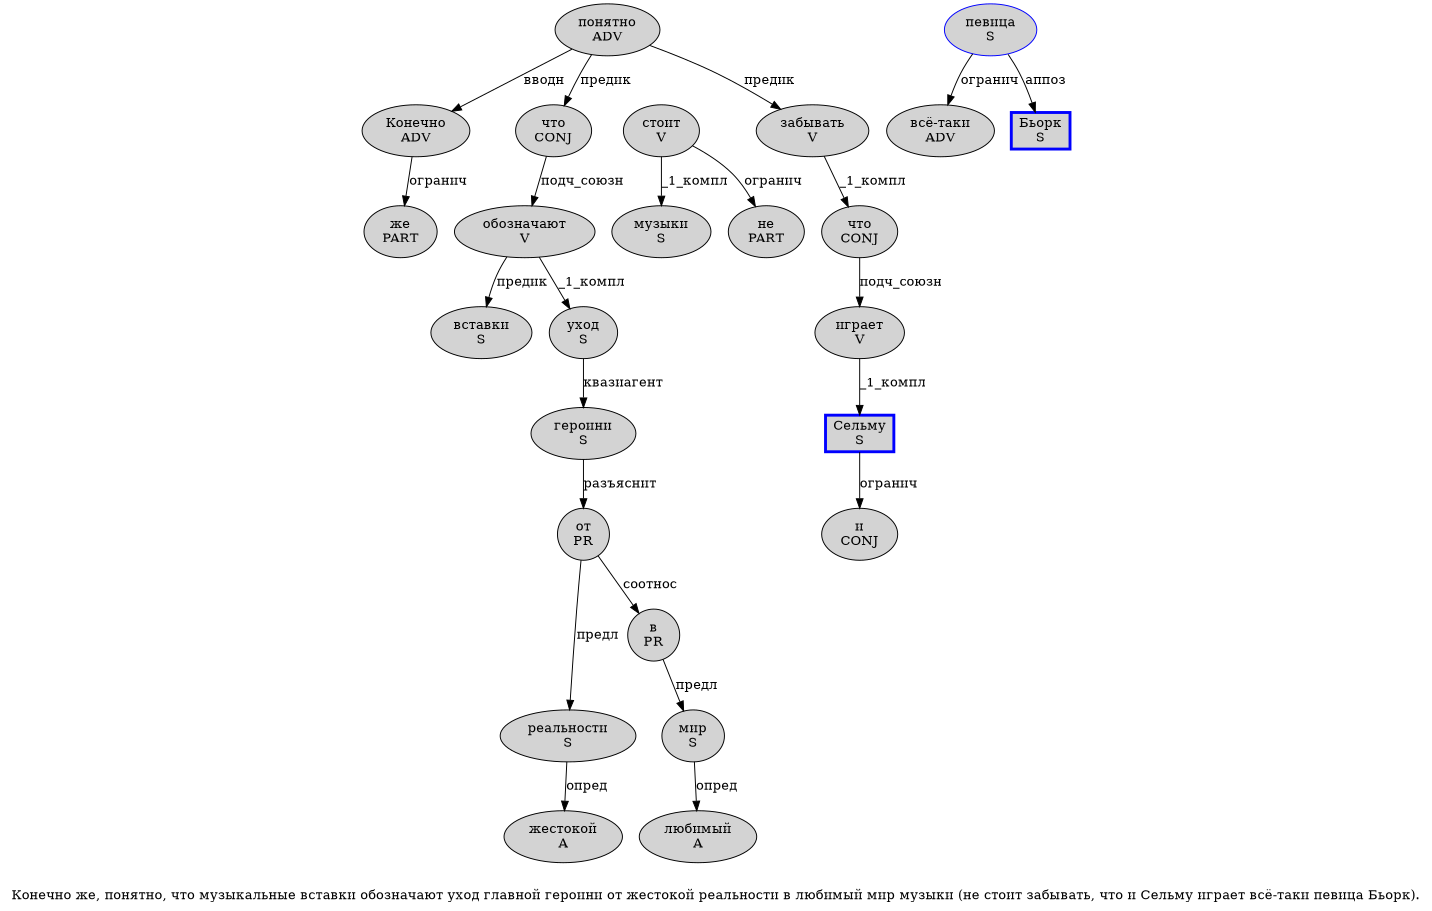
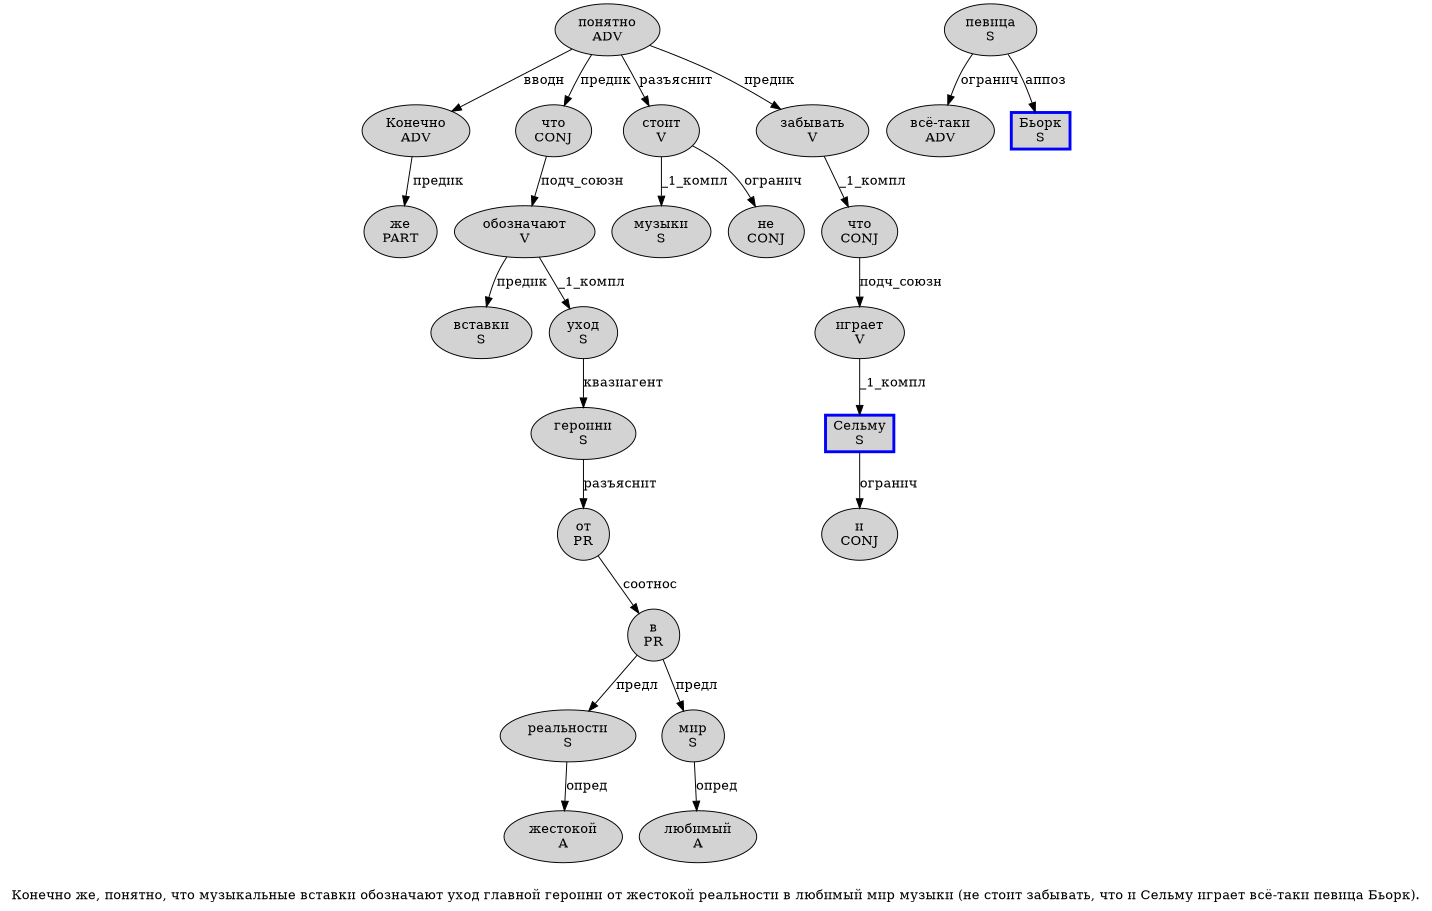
node "певица S": color blue -> black
edge "понятно ADV" -> "стоит V": added, label "разъяснит"
edge "Конечно ADV" -> "же PART": label "огранич" -> "предик"
node "не PART": label "не PART" -> "не CONJ"
edge "от PR" -> "реальности S": now "в PR" -> "реальности S"
